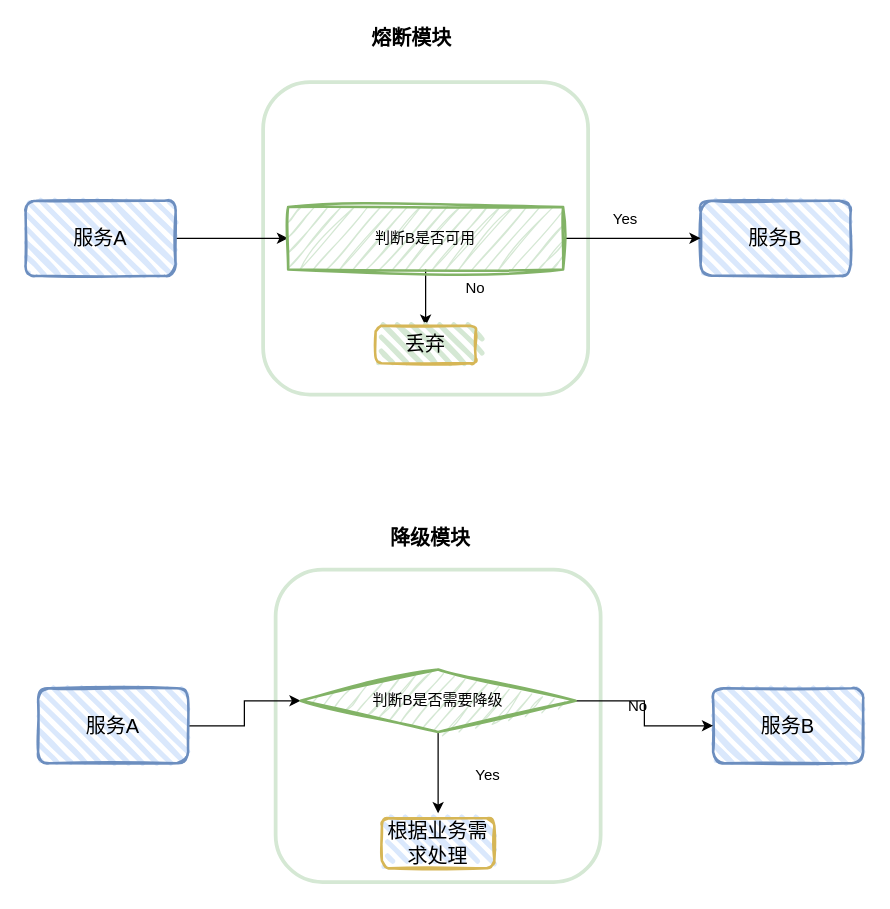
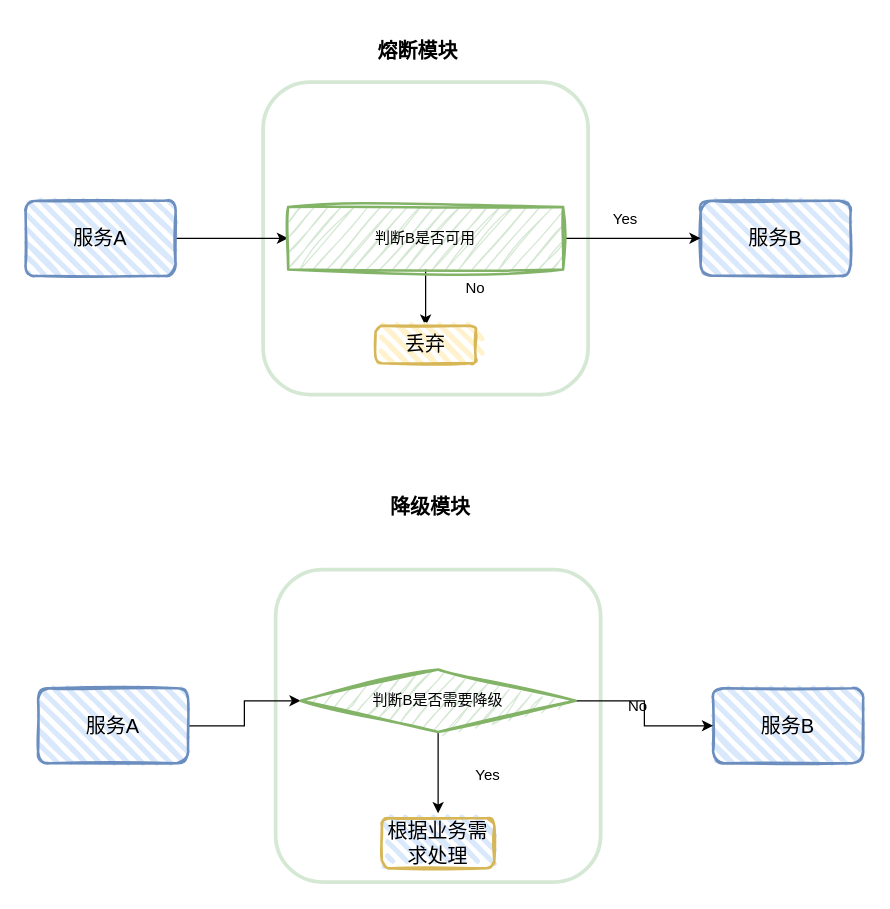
node "熔断模块": moved (412, 38) -> (418, 51)
node "丢弃": fillcolor #d5e8d4 -> #fff2cc
node "降级模块": moved (431, 538) -> (431, 507)
